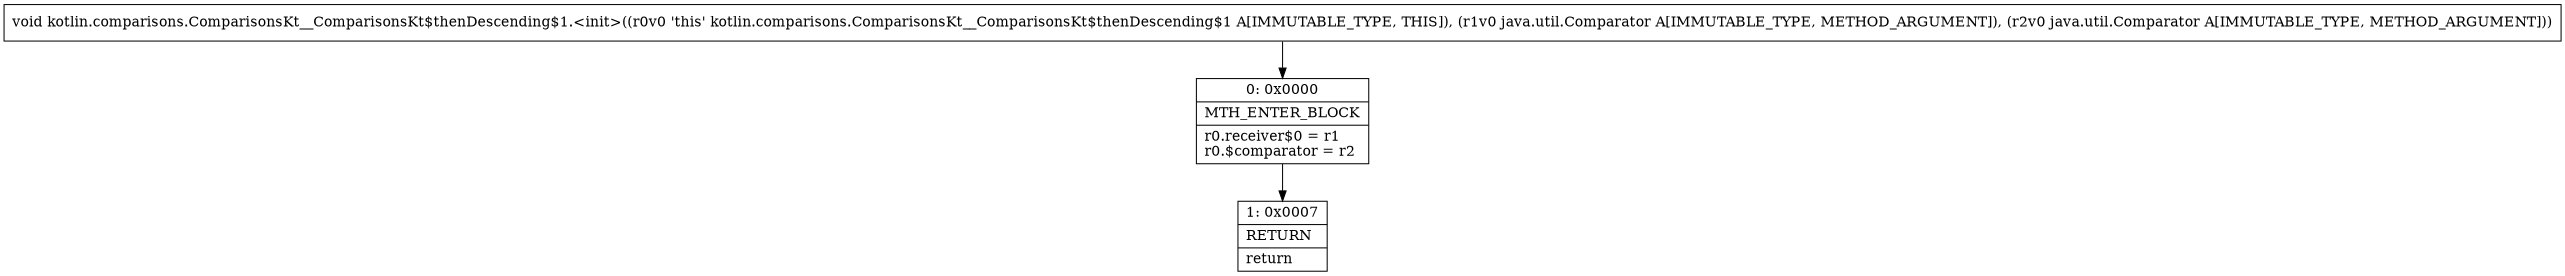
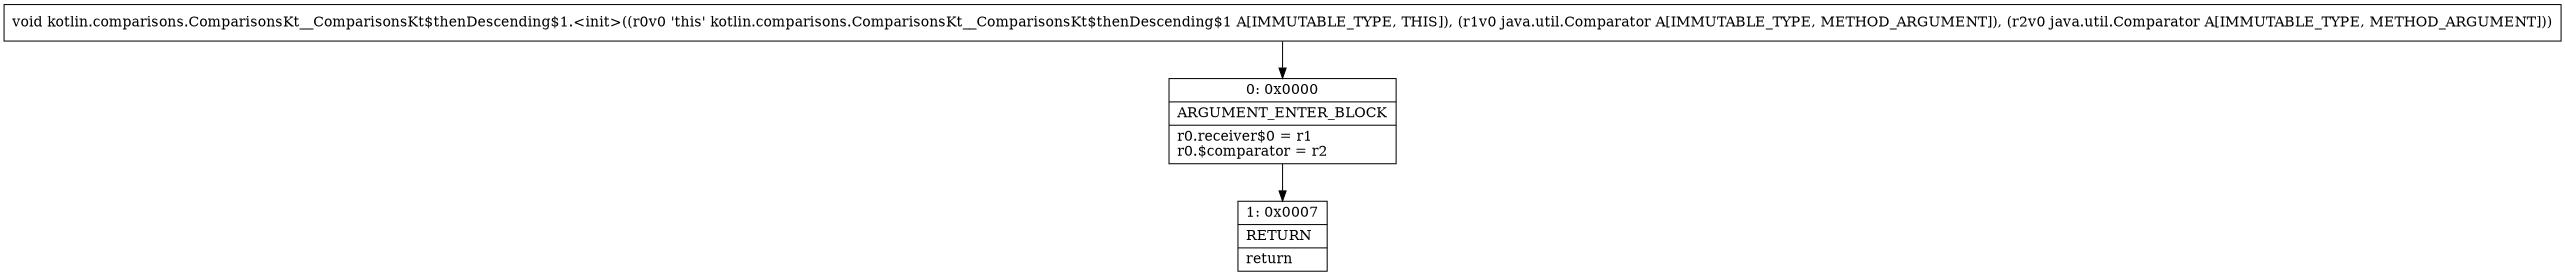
node "0: 0x0000": text "MTH_ENTER_BLOCK" -> "ARGUMENT_ENTER_BLOCK"
